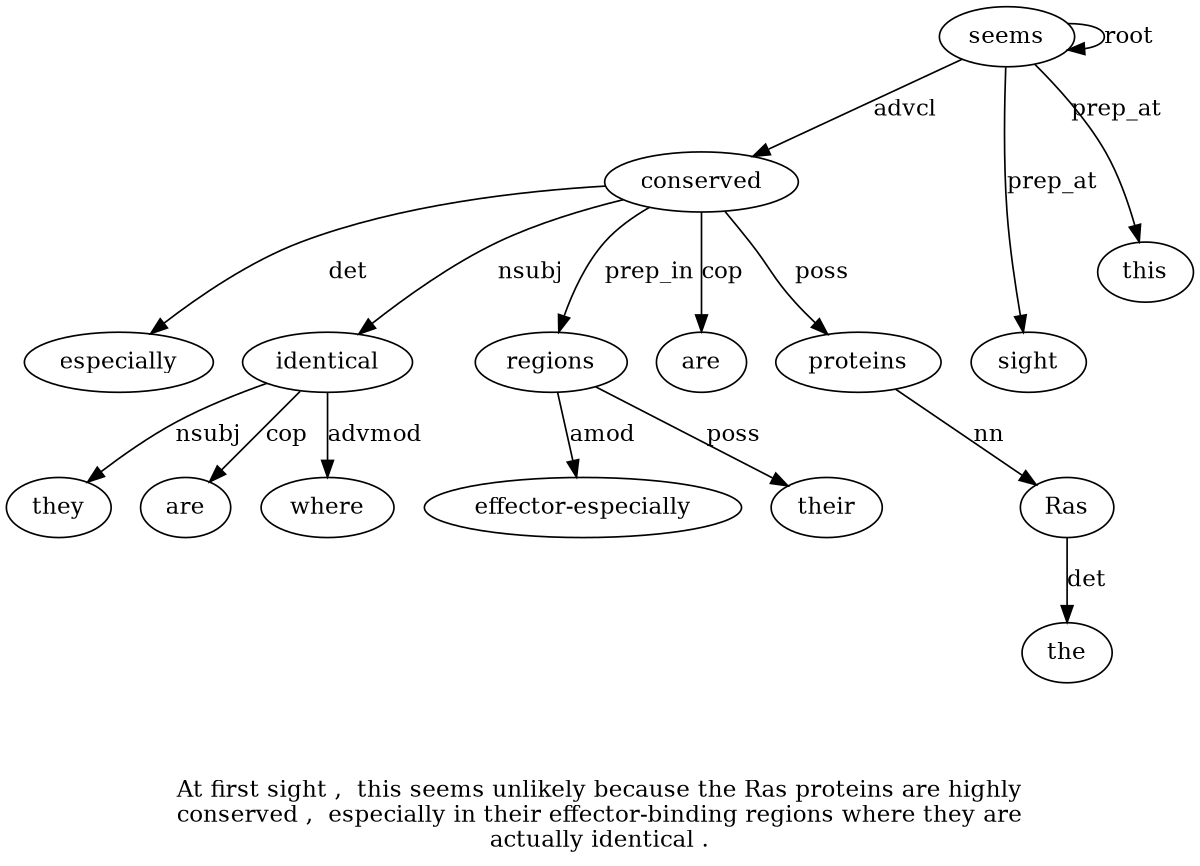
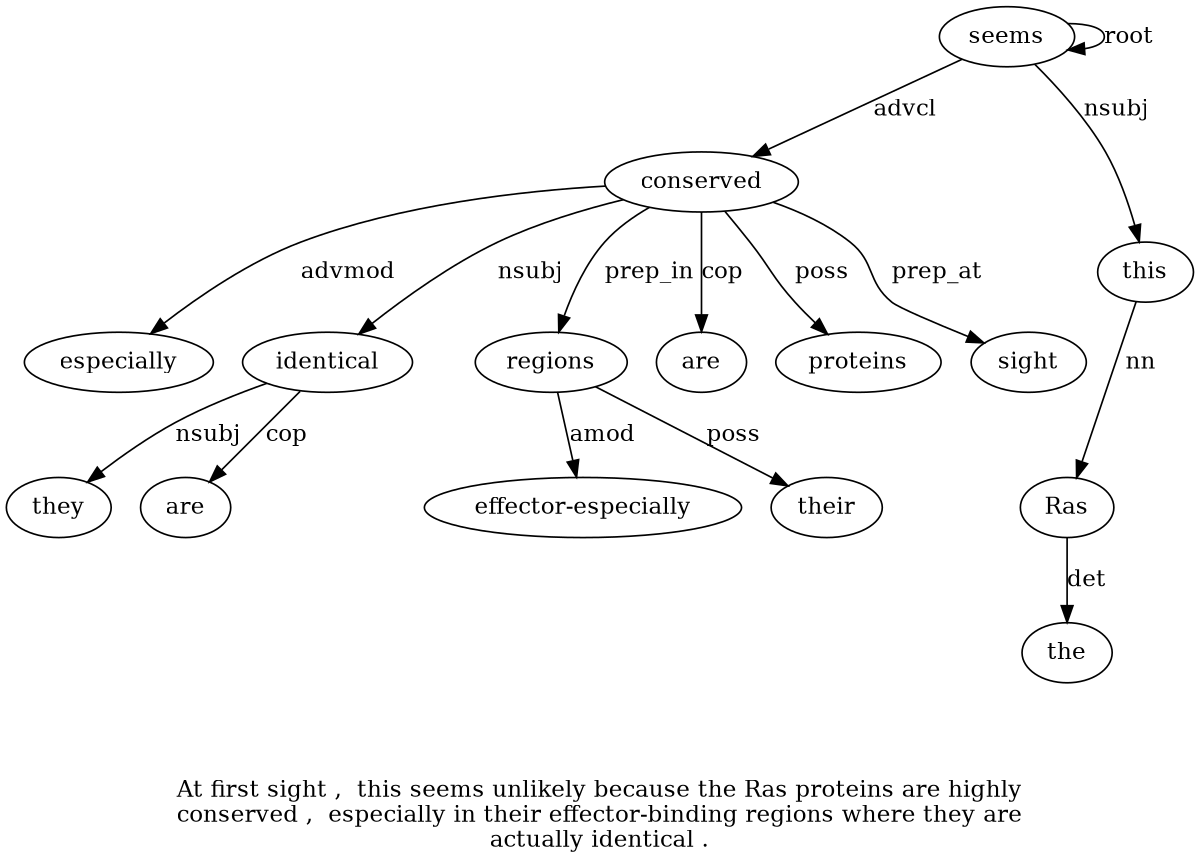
edge "seems" -> "this": label "prep_at" -> "nsubj"
edge "seems" -> "sight": now "conserved" -> "sight"
edge "conserved" -> "especially": label "det" -> "advmod"
edge "proteins" -> "Ras": now "this" -> "Ras"
node "where": removed
